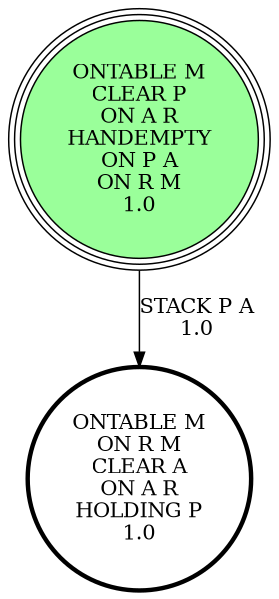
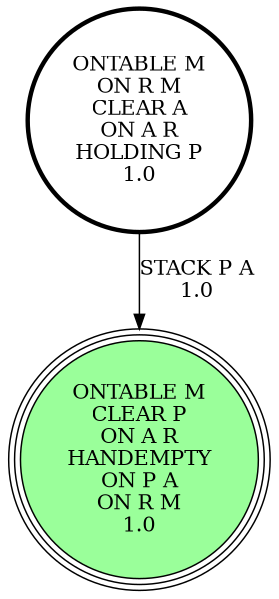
edge "ONTABLE M CLEAR P ON A R HANDEMPTY ON P A ON R M 1.0" -> "ONTABLE M ON R M CLEAR A ON A R HOLDING P 1.0": reversed
